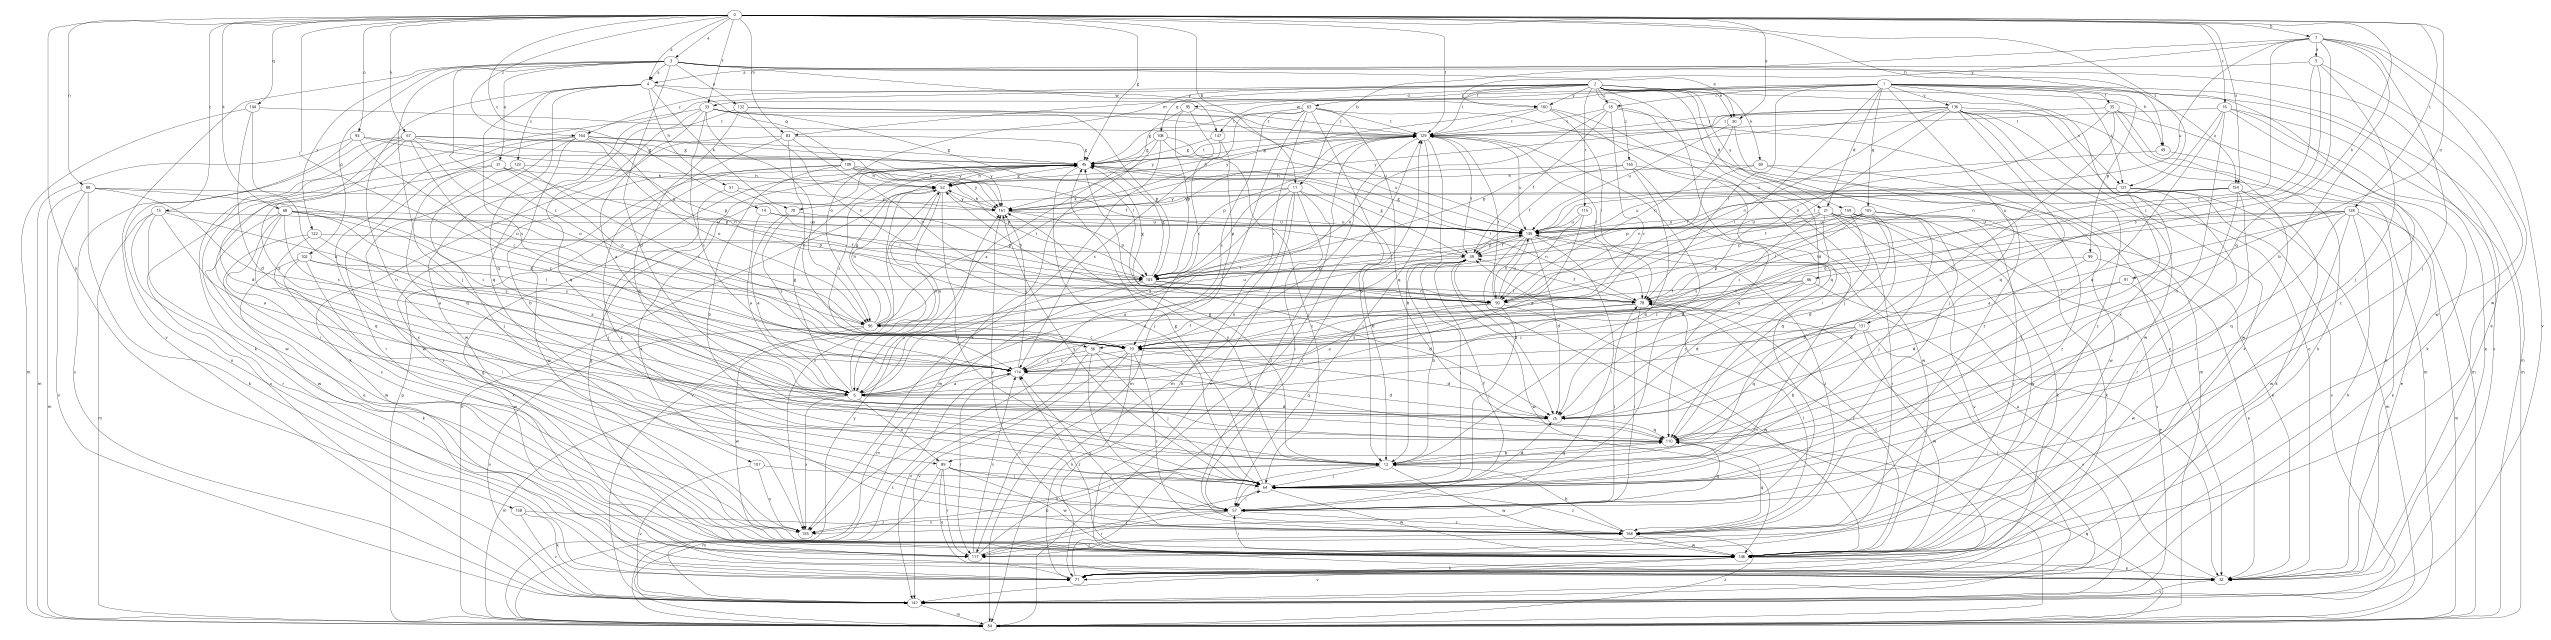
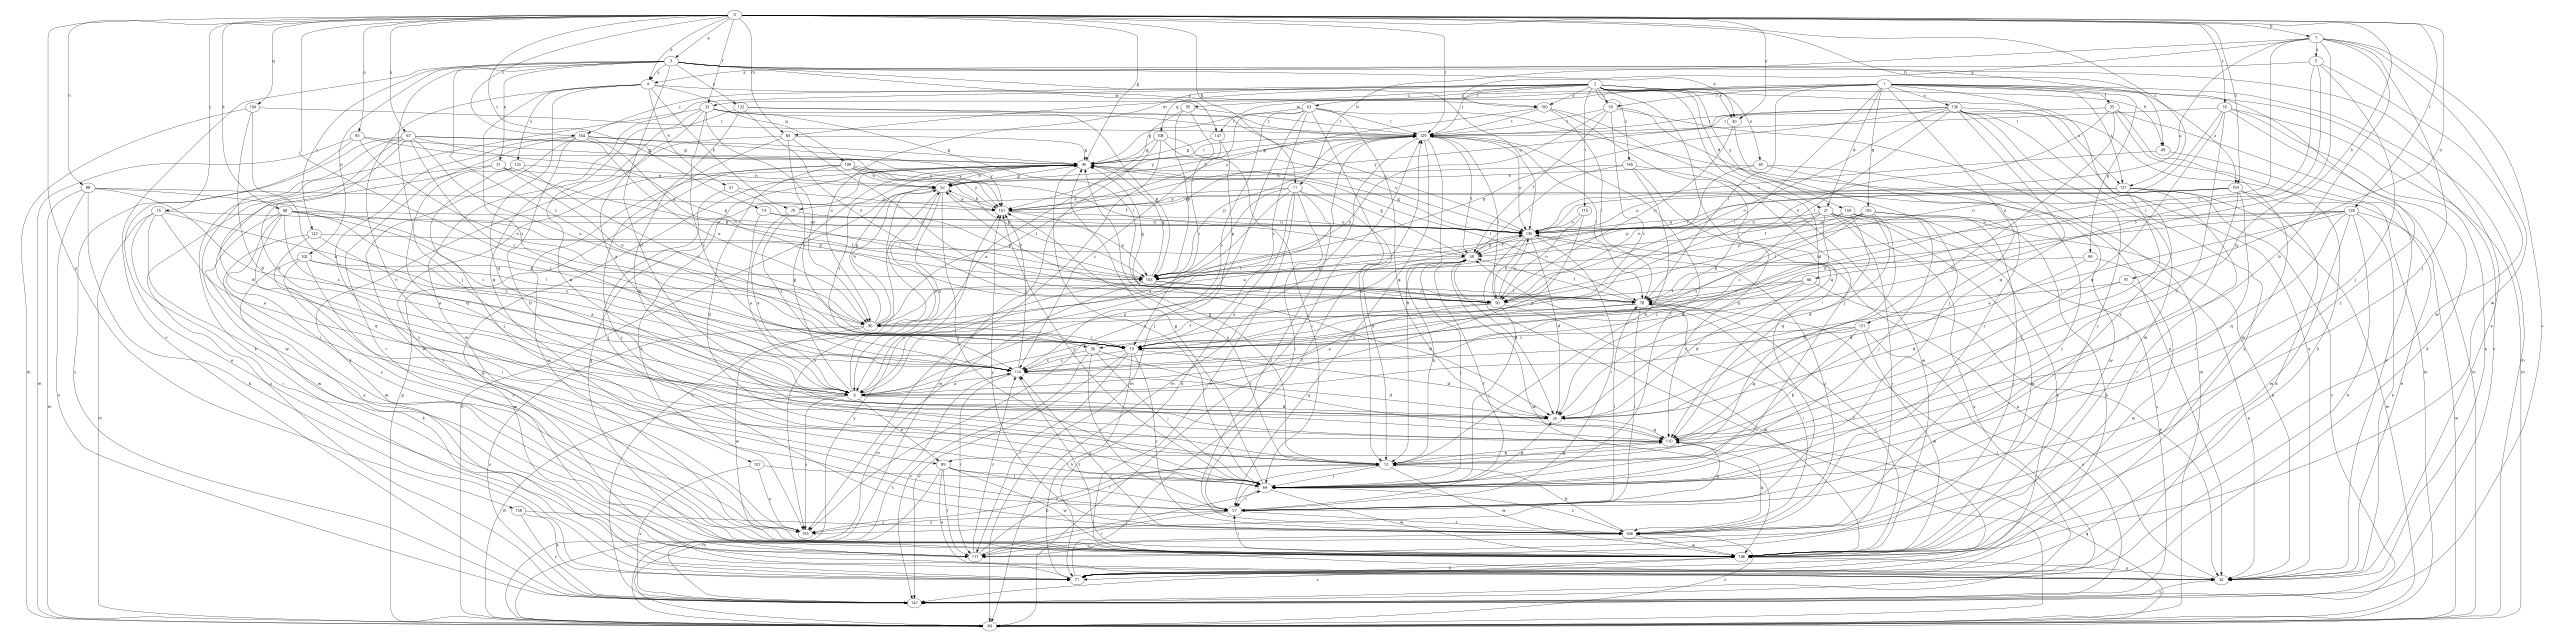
edge "30" -> "135": now "3" -> "135"
edge "142" -> "84": removed, label "m"
